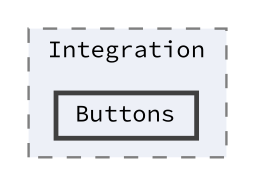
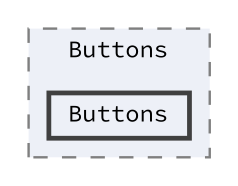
cluster "Integration": label "Integration" -> "Buttons"
